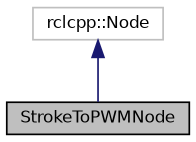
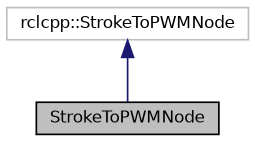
node "rclcpp::Node": label "rclcpp::Node" -> "rclcpp::StrokeToPWMNode"
